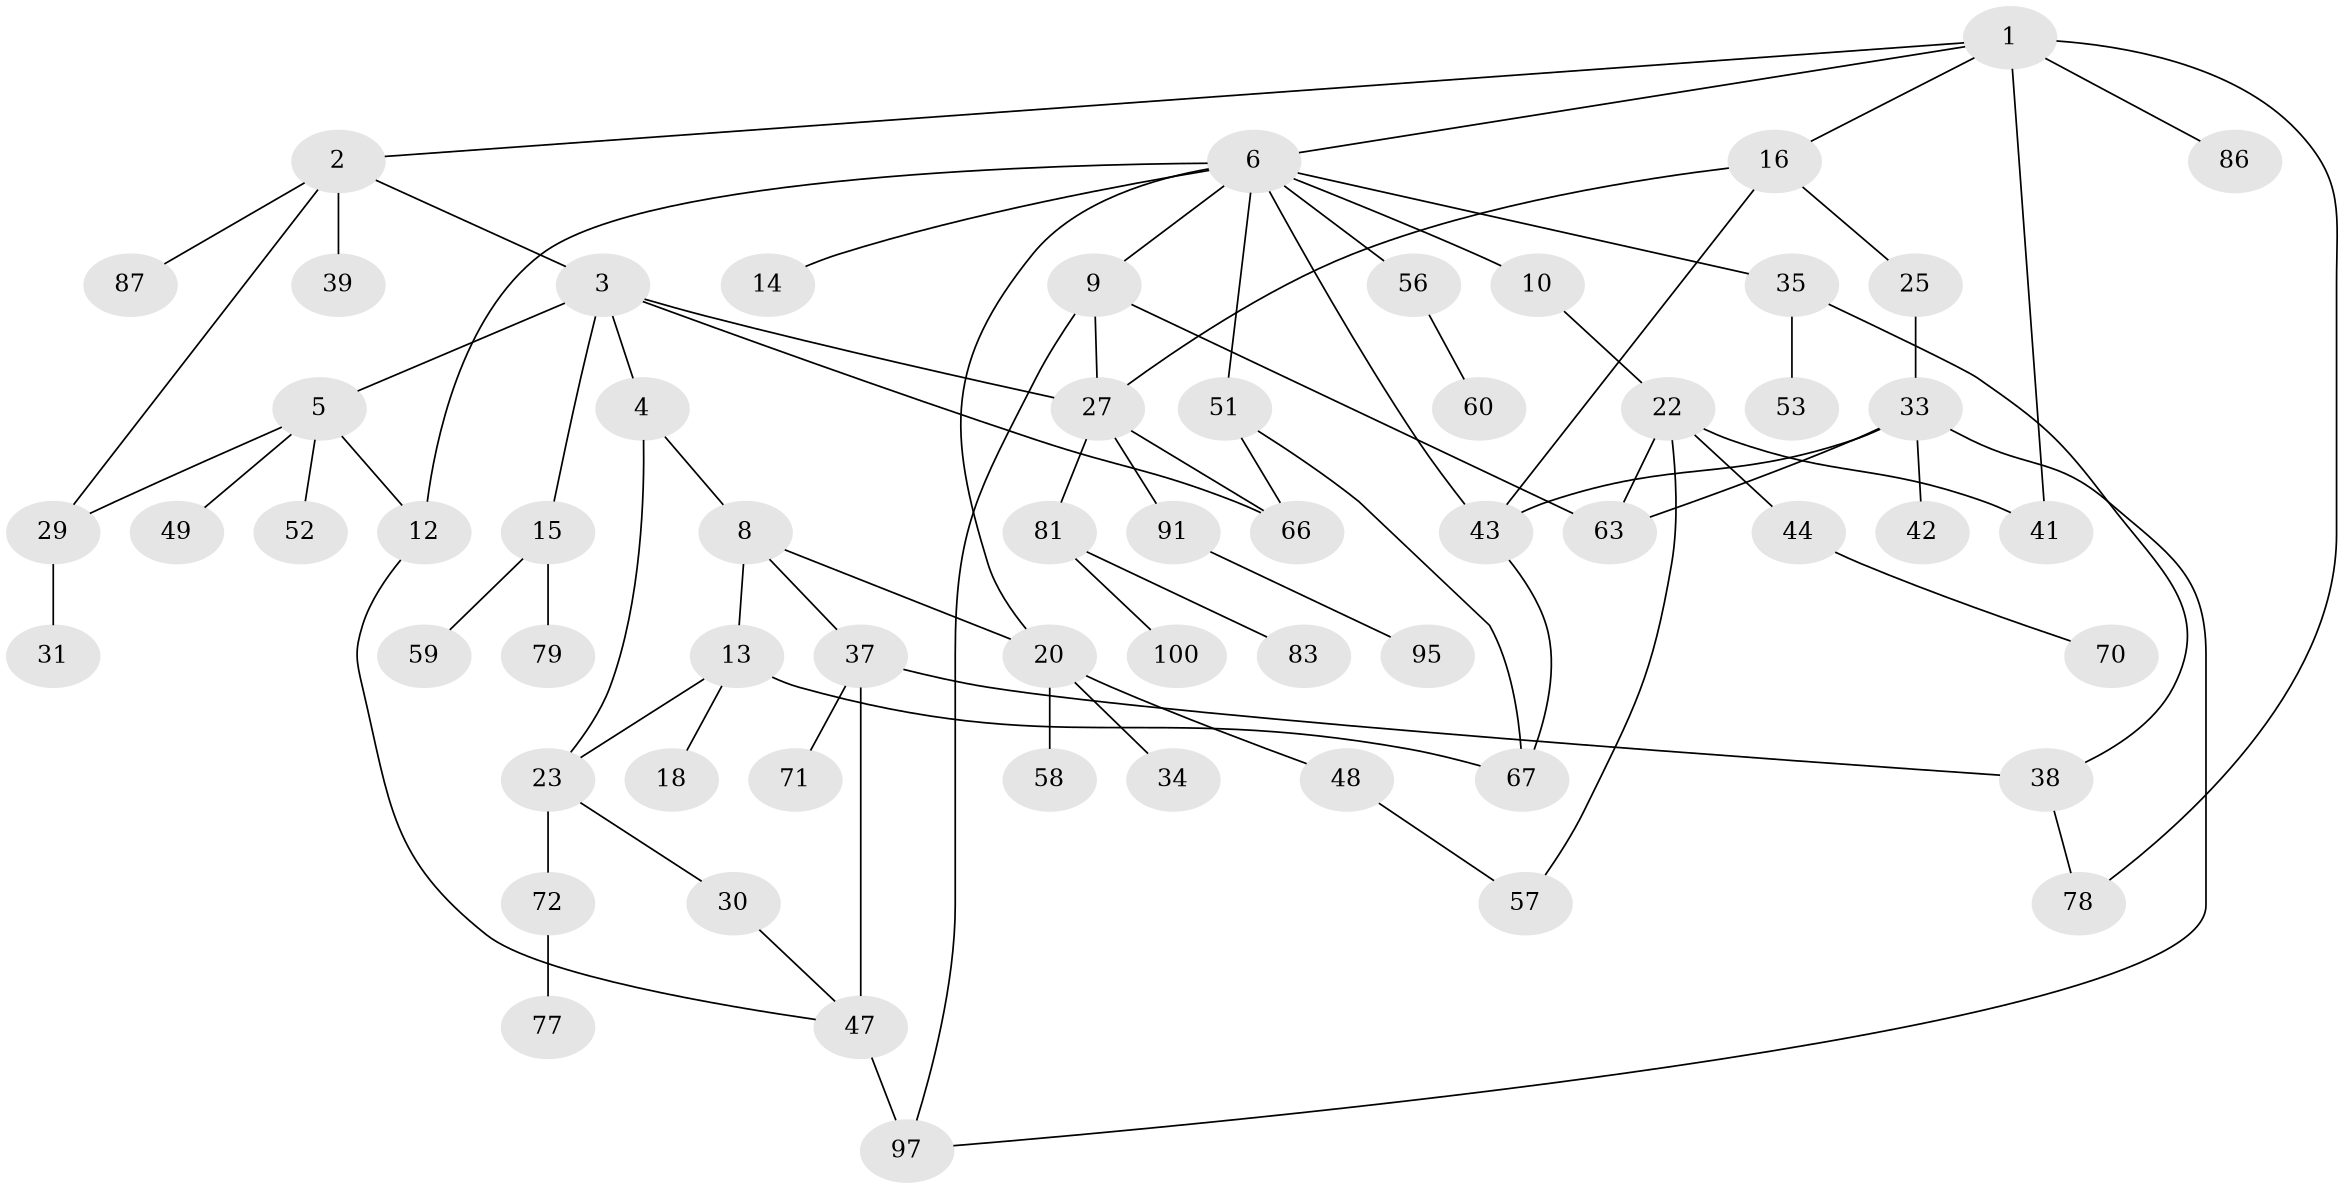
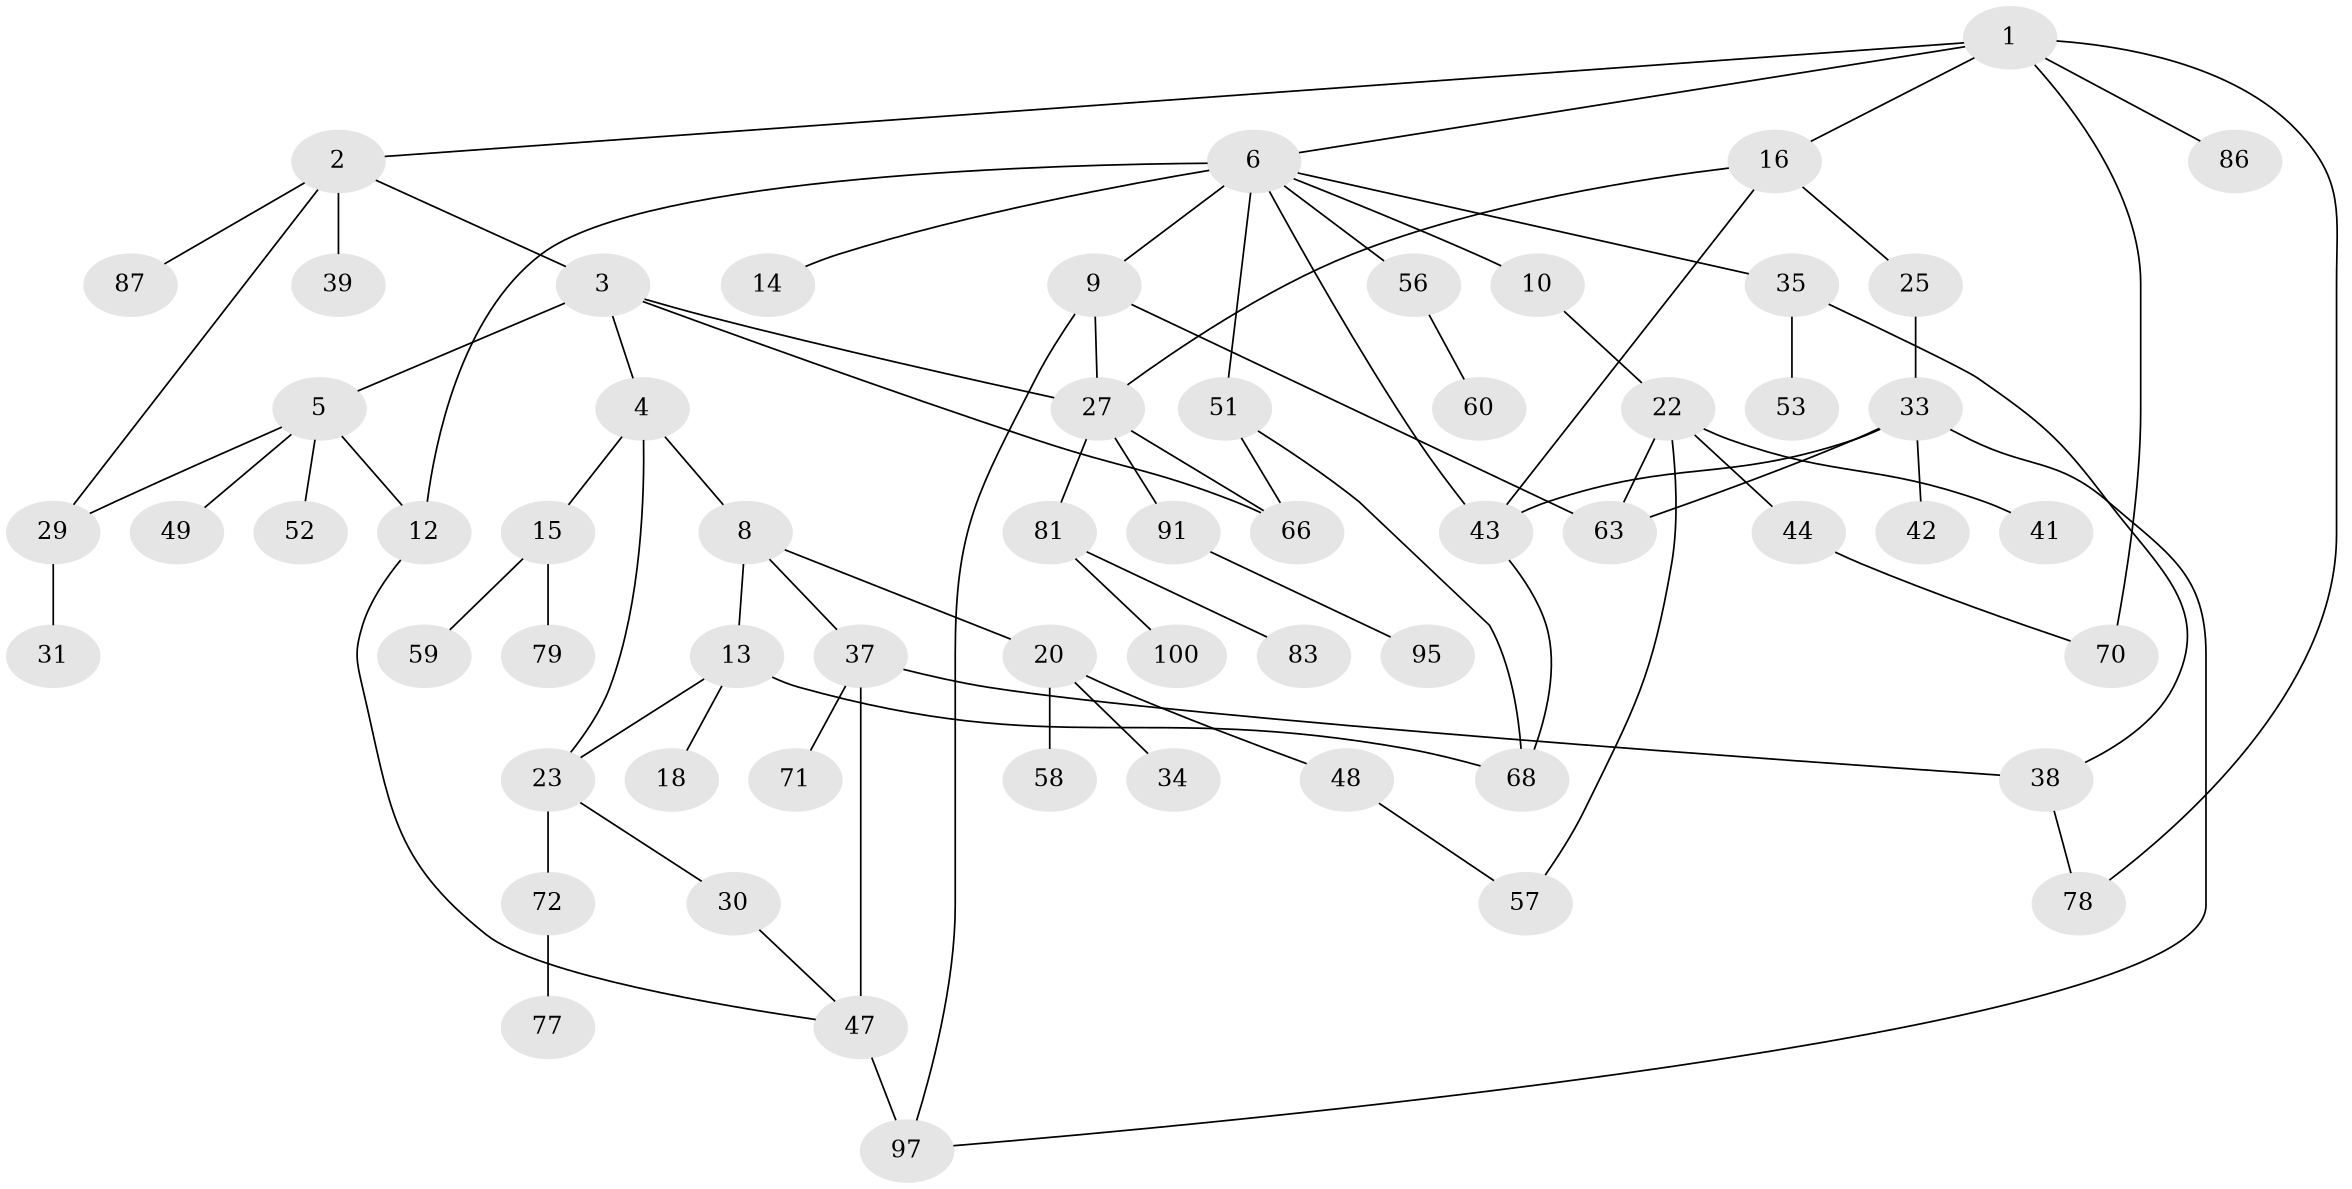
edge "1" -- "41": now "1" -- "70"
edge "6" -- "20": removed
edge "3" -- "15": now "4" -- "15"
node "67": label "67" -> "68"
